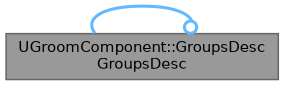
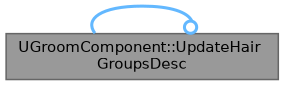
node "UGroomComponent::GroupsDesc GroupsDesc": label "UGroomComponent::GroupsDesc GroupsDesc" -> "UGroomComponent::UpdateHair GroupsDesc"
